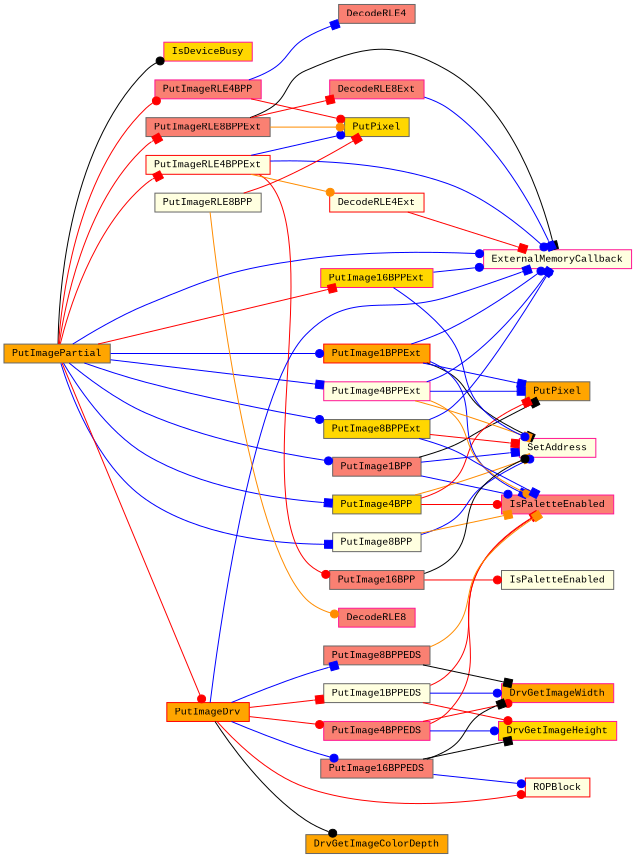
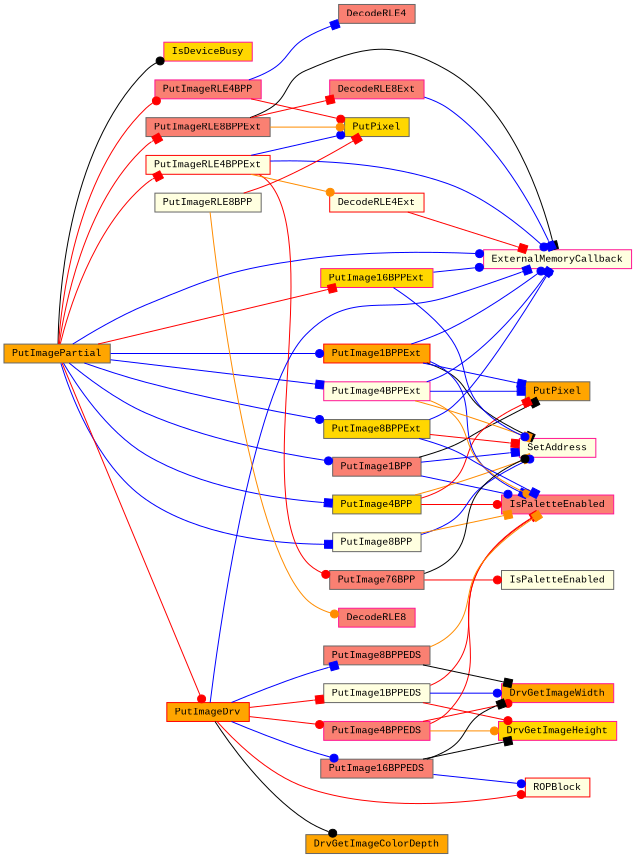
node "PutImage16BPP": label "PutImage16BPP" -> "PutImage76BPP"
edge "PutImage4BPPEDS" -> "DrvGetImageHeight": color blue -> darkorange
